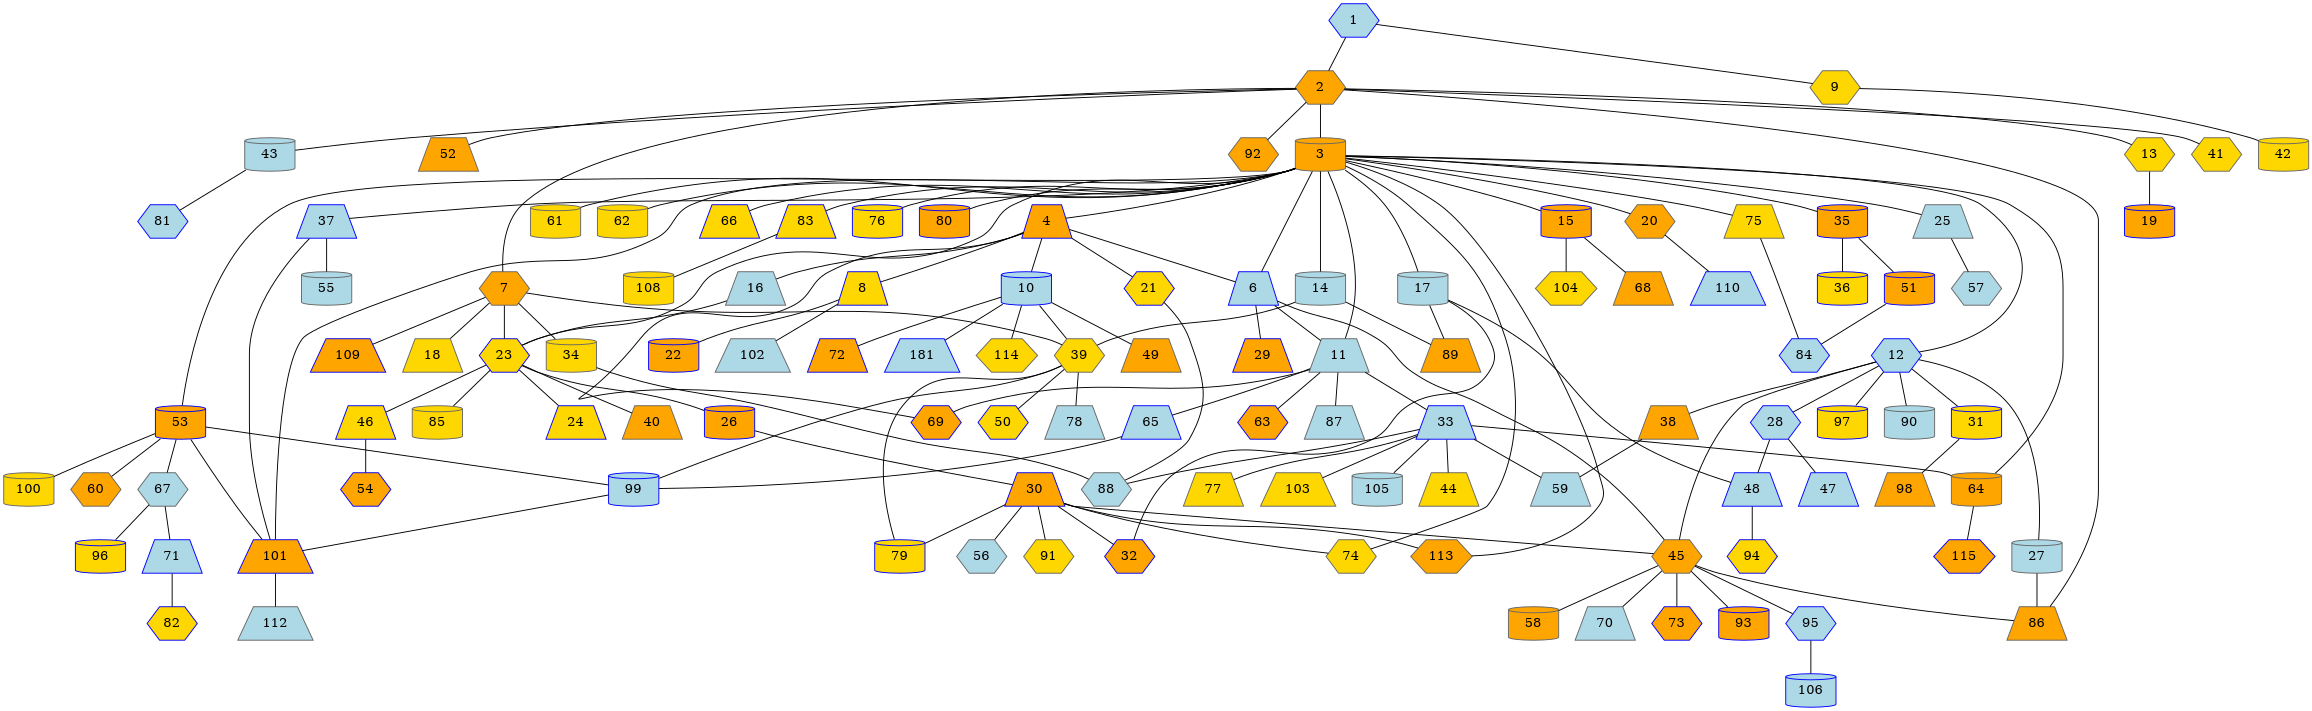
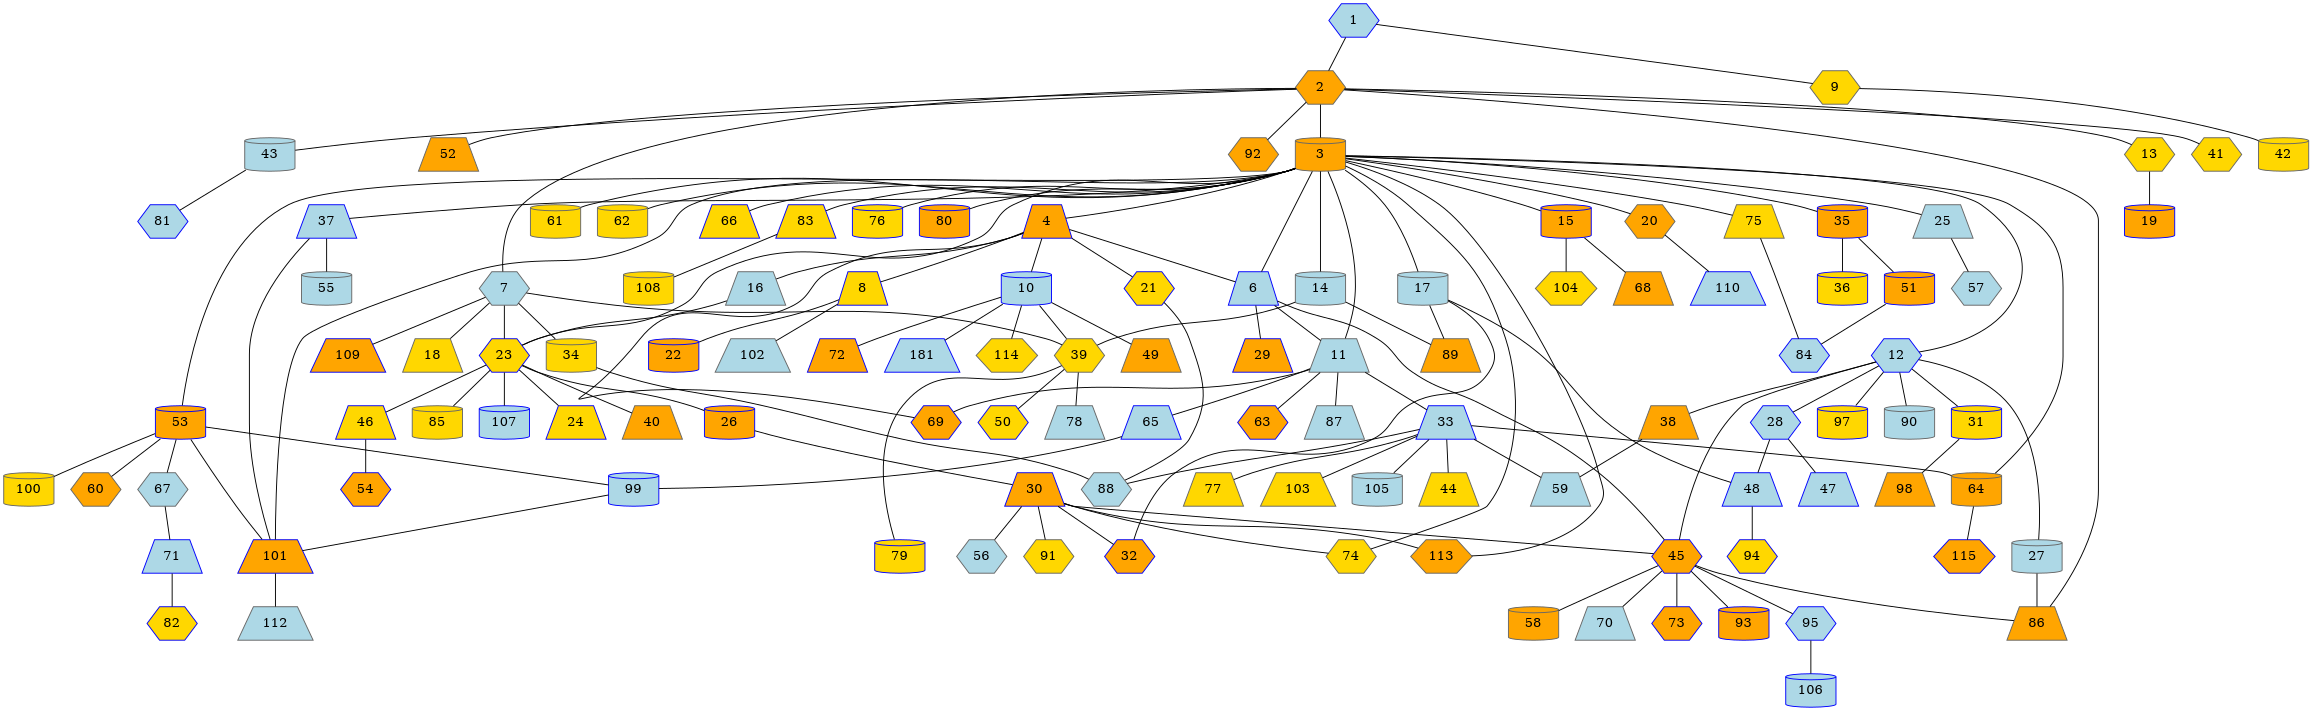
node "7": fillcolor orange -> lightblue
edge "39" -- "99": removed
node "107": added
edge "30" -- "79": removed
node "96": removed
node "45": color gray40 -> blue
